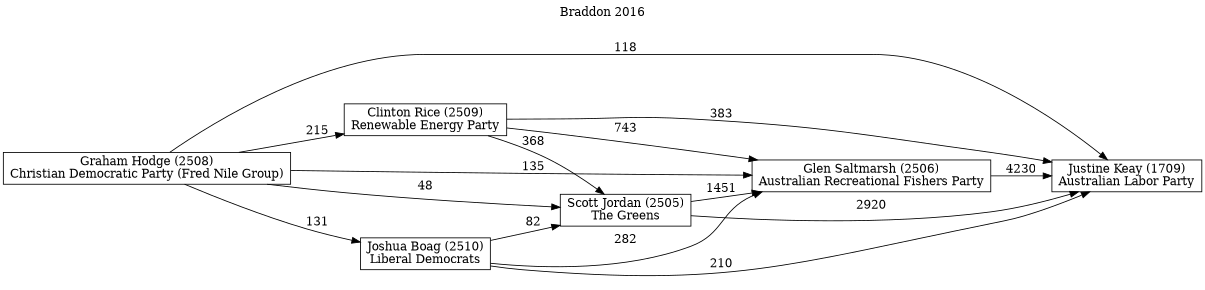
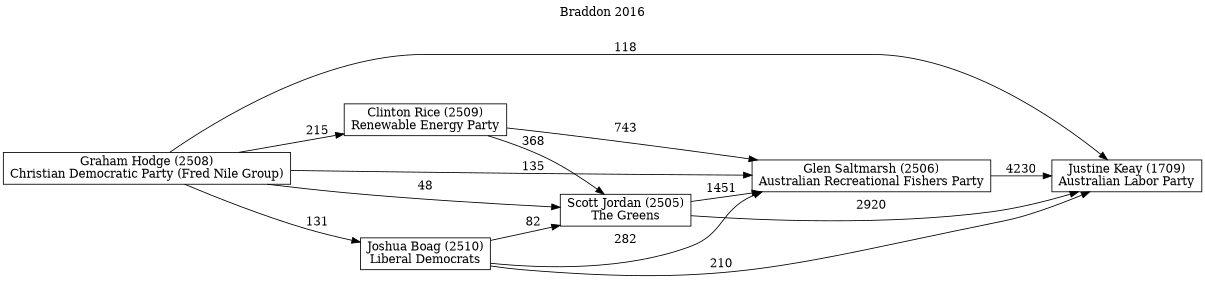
edge "Clinton Rice (2509) Renewable Energy Party" -> "Justine Keay (1709) Australian Labor Party": removed, label "383"
